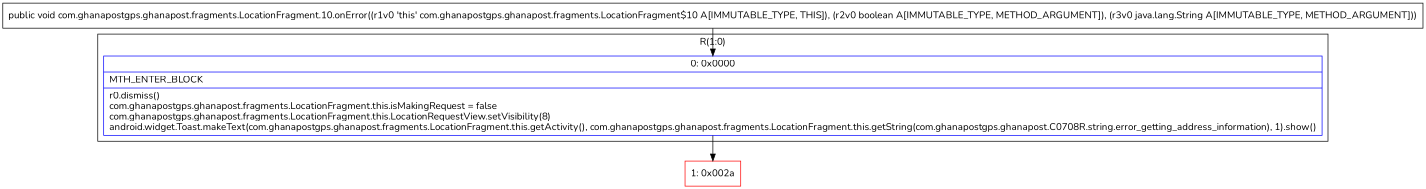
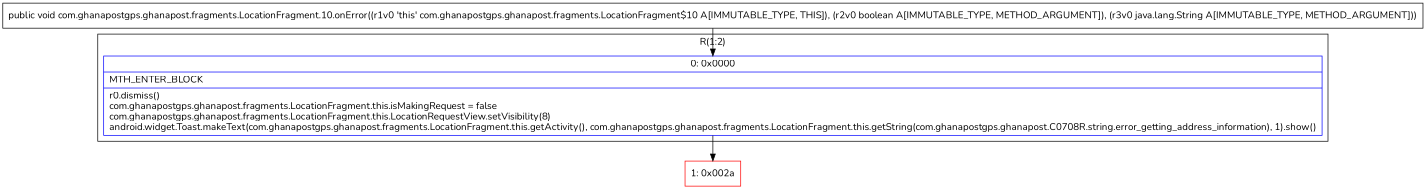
cluster "R(1:0)": label "R(1:0)" -> "R(1:2)"
